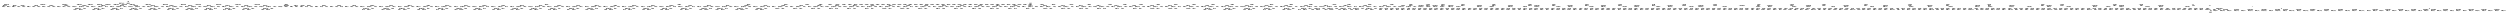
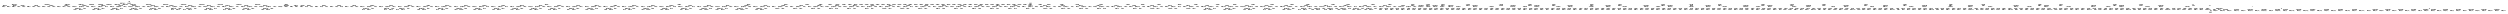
node "IDENTIFIERS:inst_sh_reg_10": added
